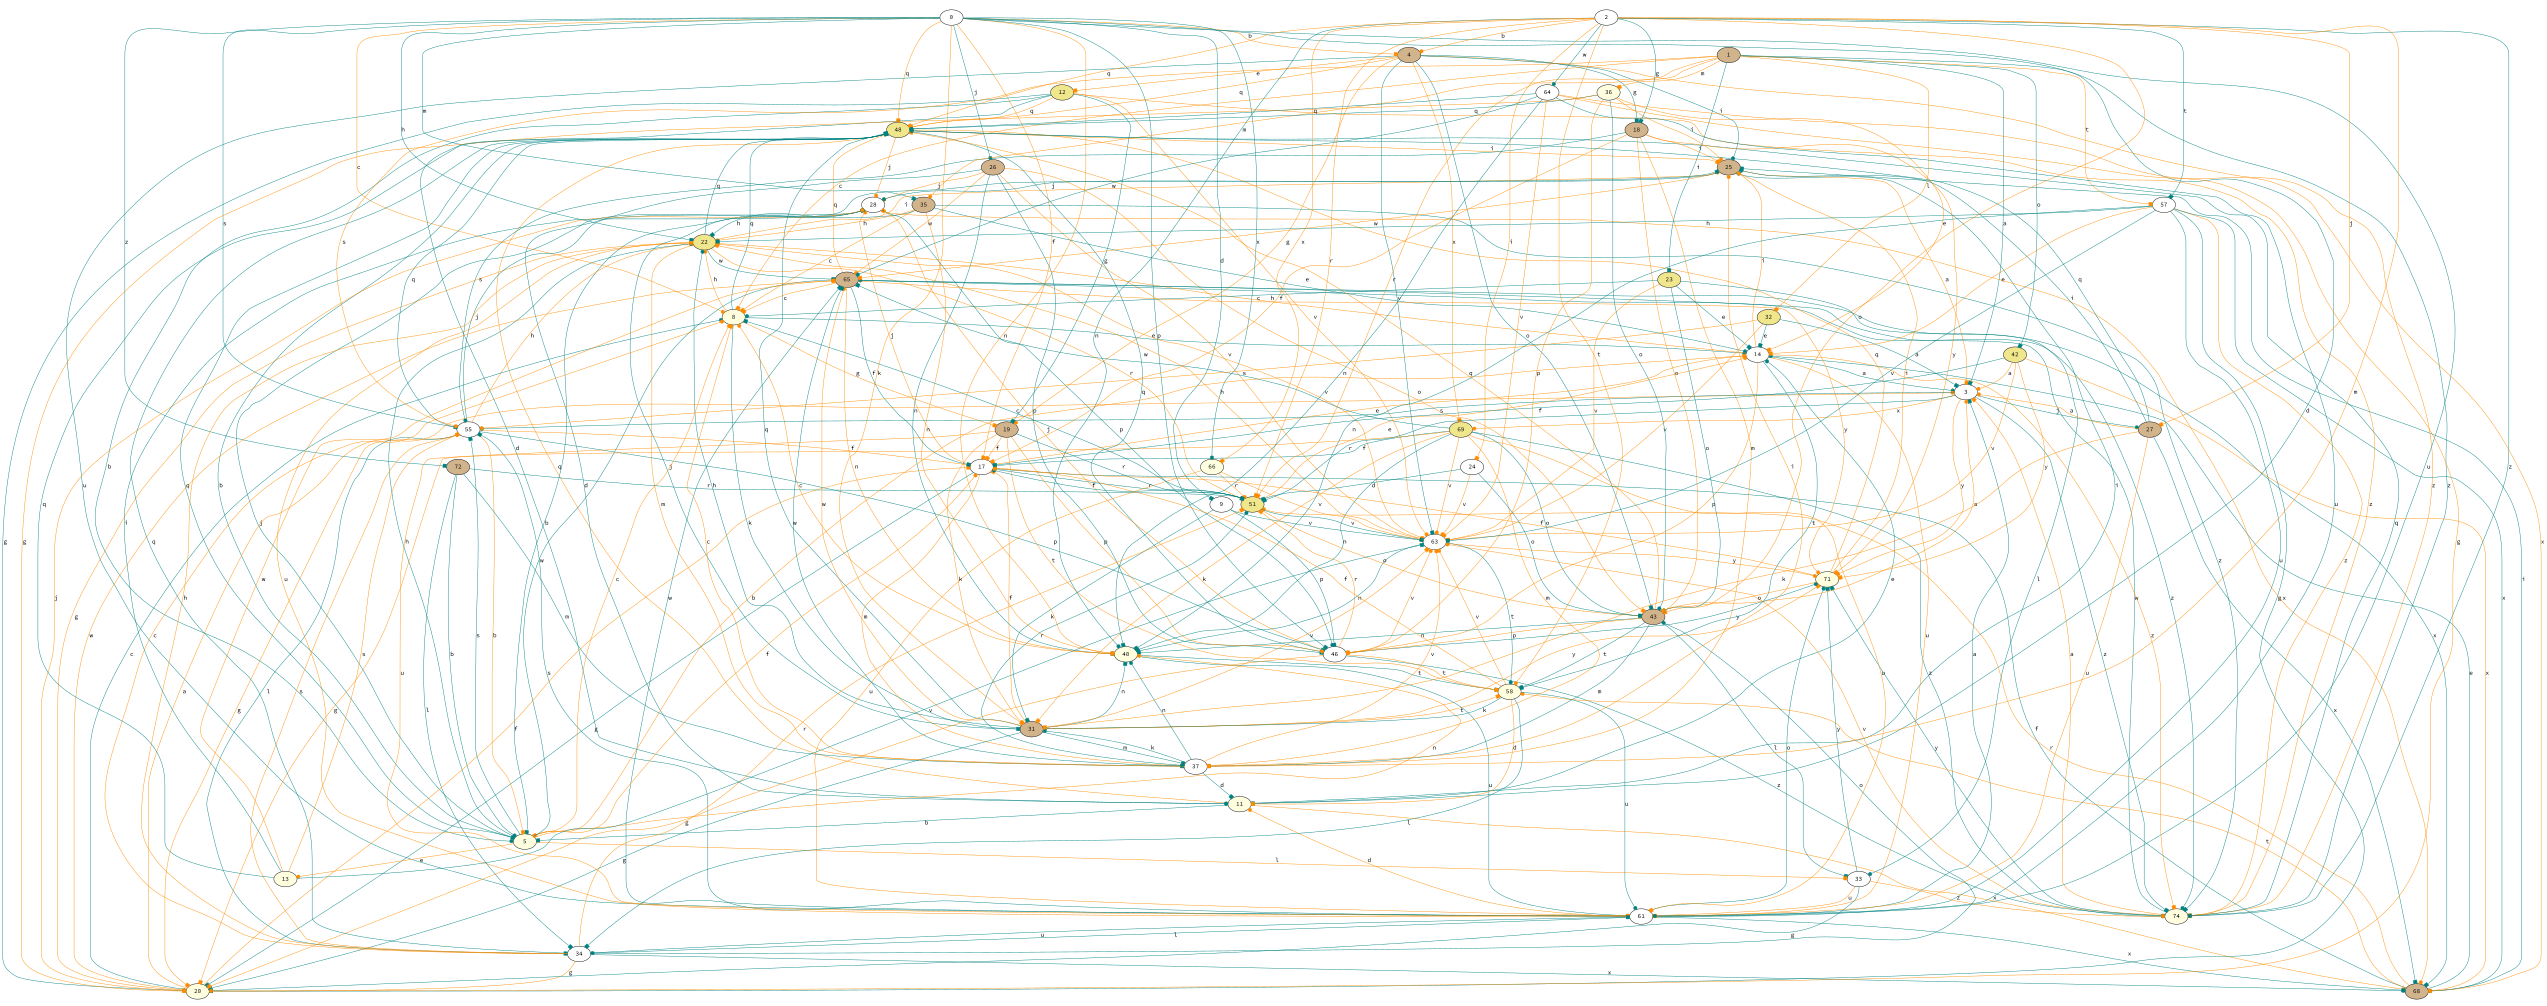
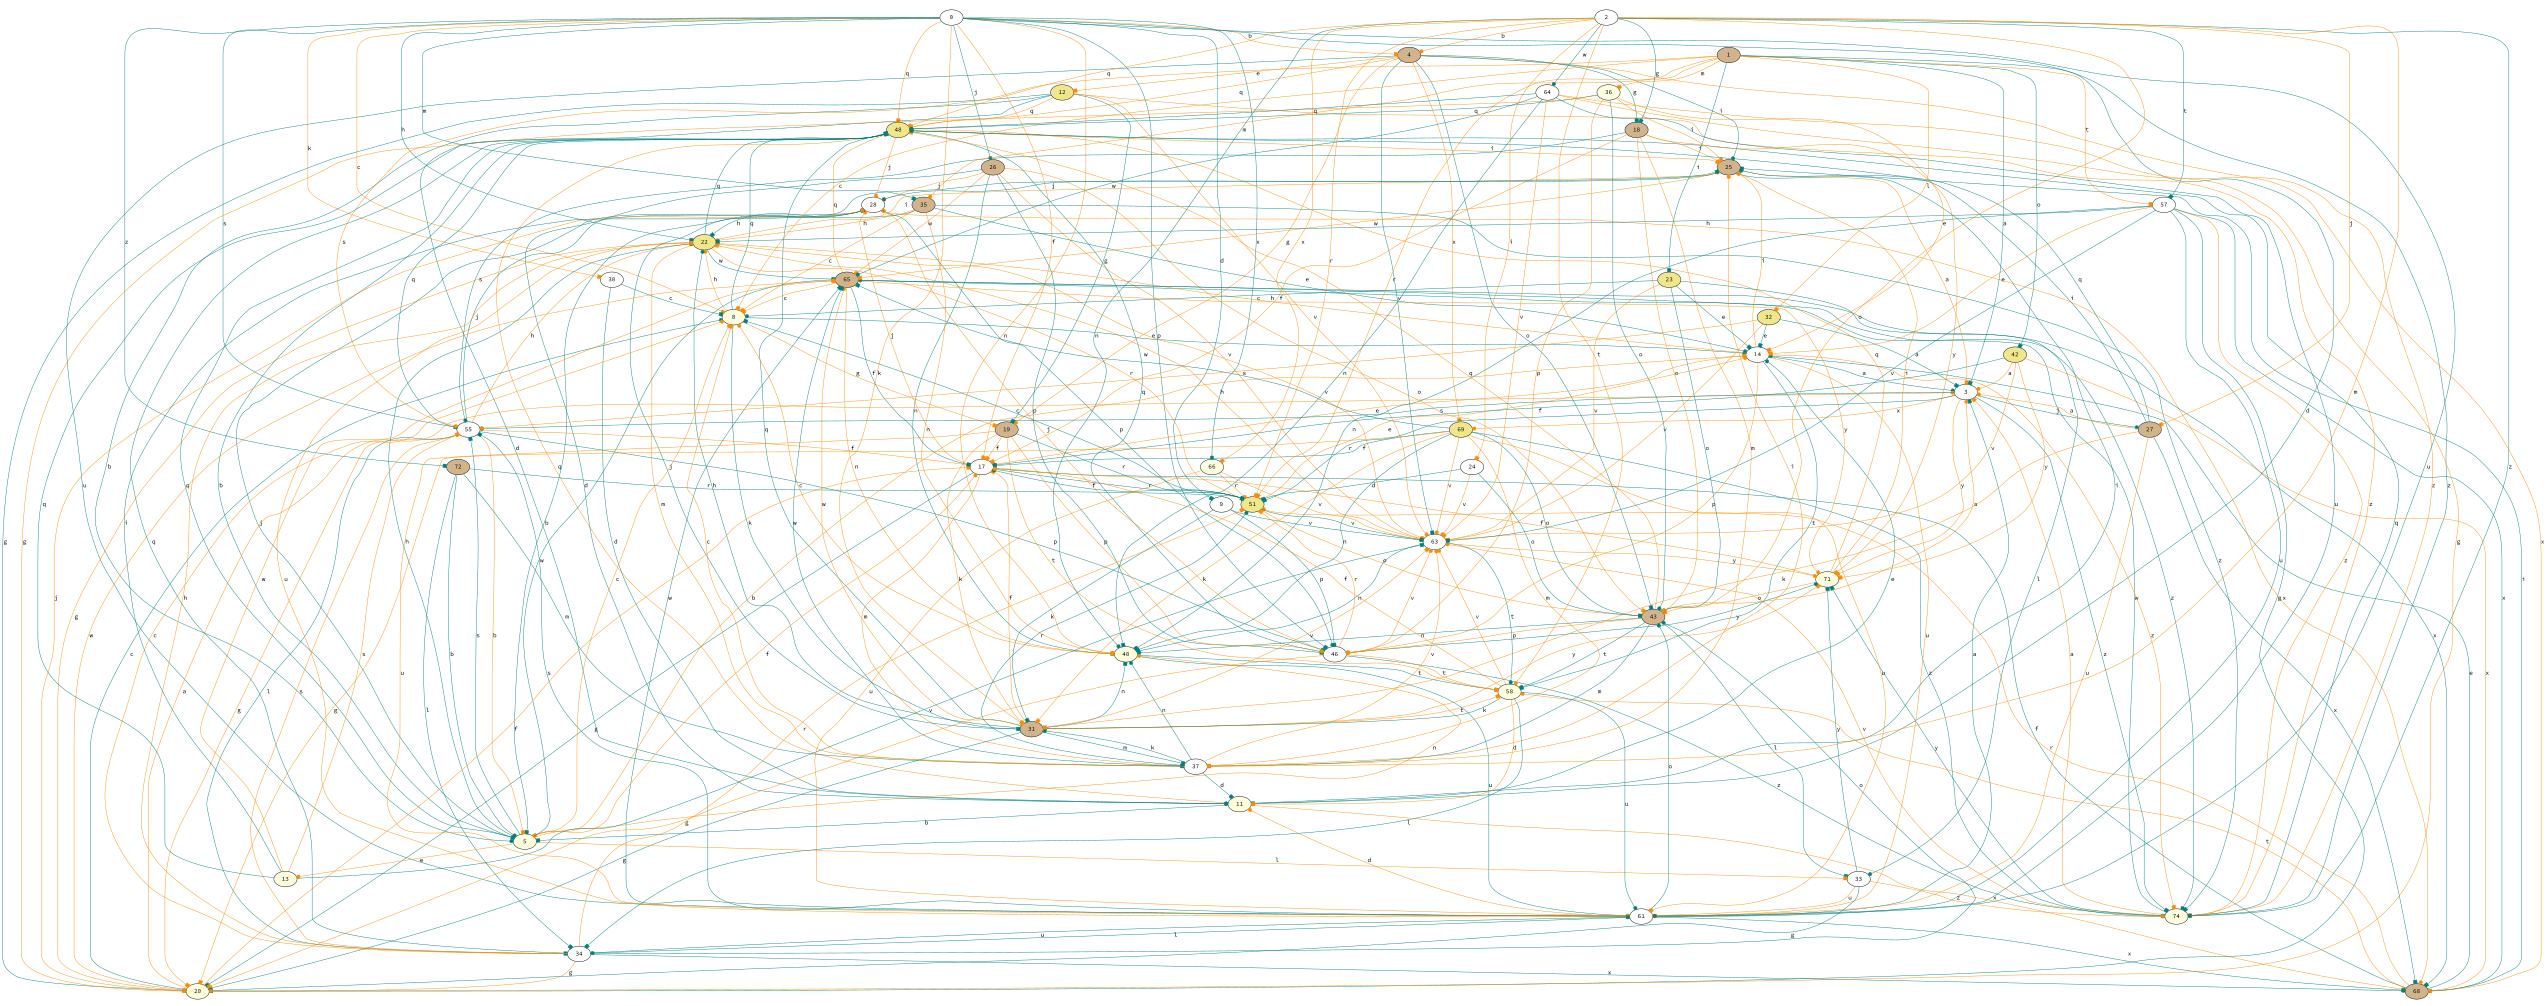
node "30": added
edge "61" -> "71": now "61" -> "43"
